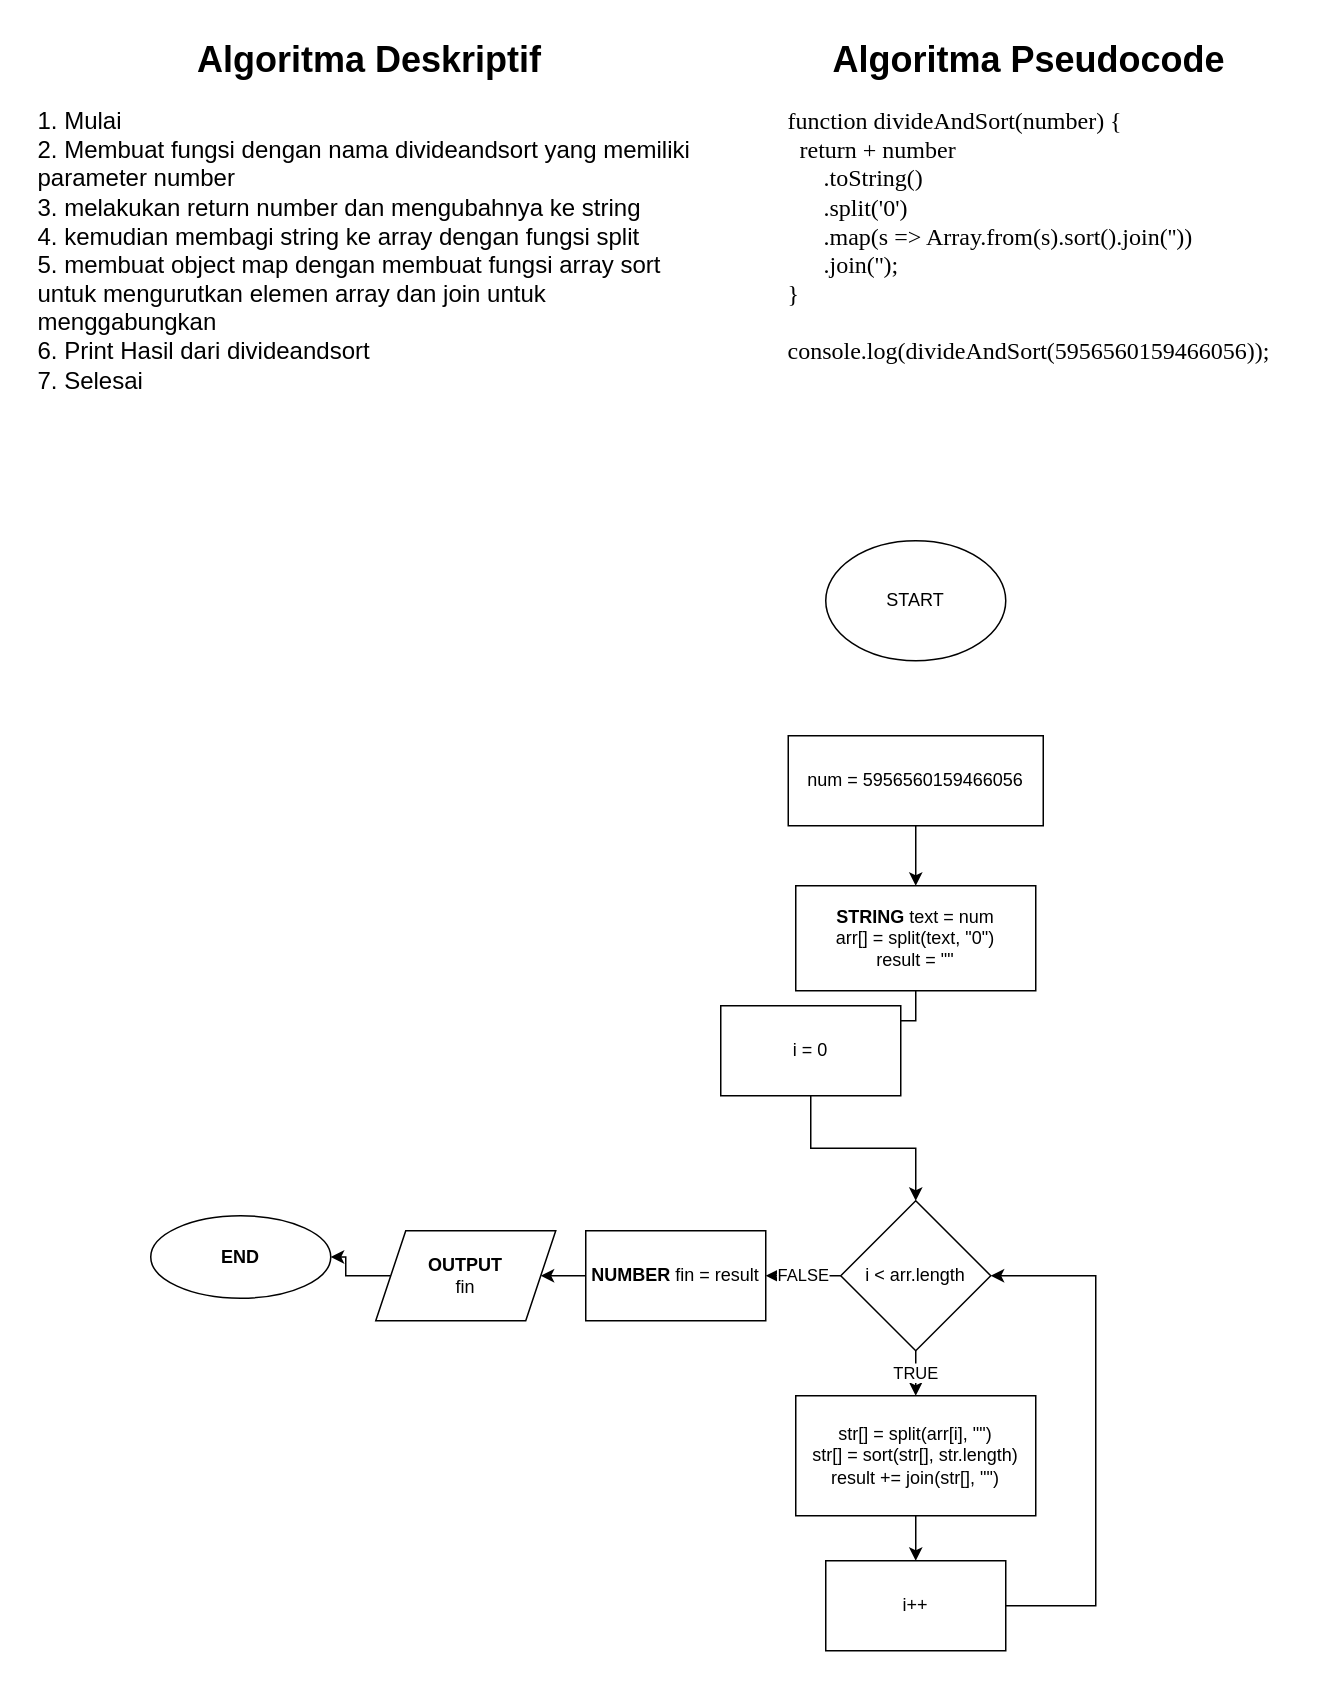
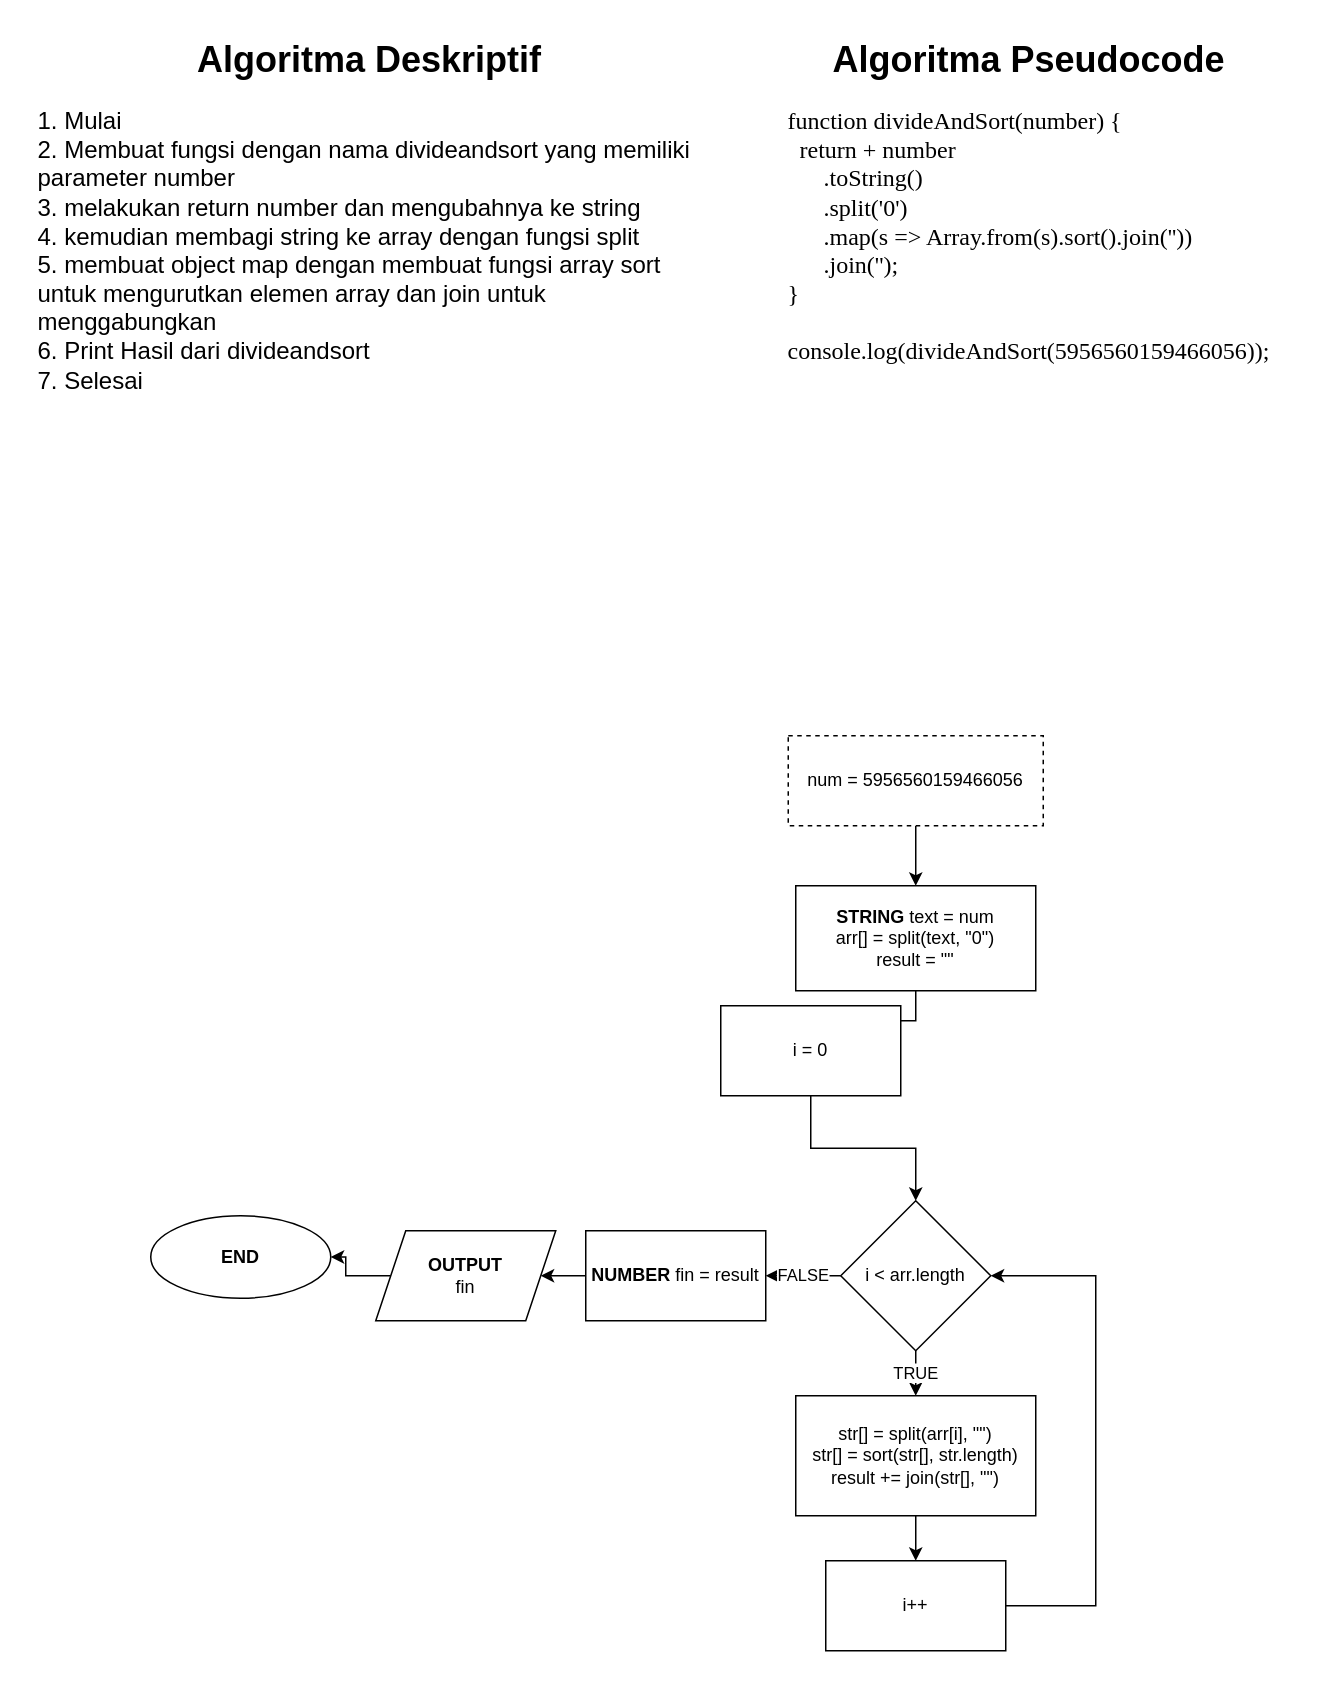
node "START": removed
node "num = 5956560159466056": style solid -> dashed
